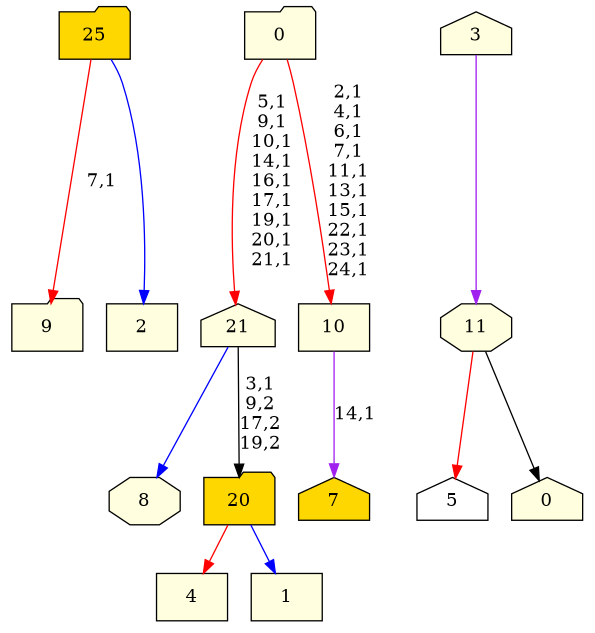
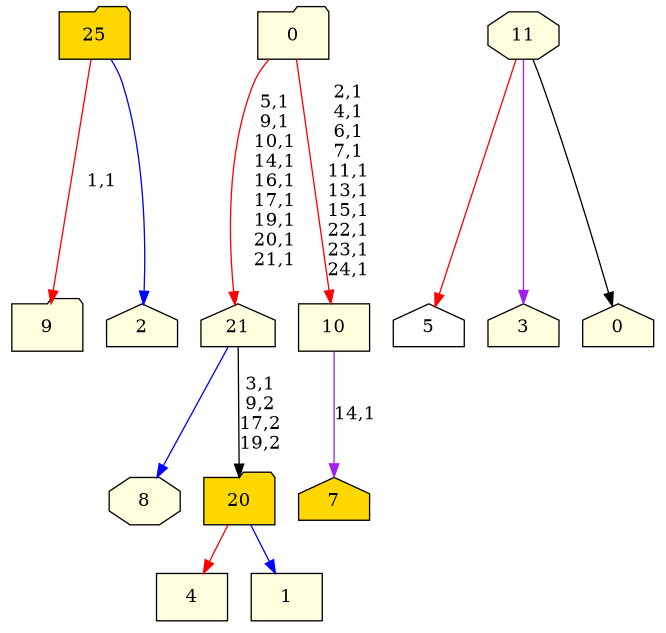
edge "3" -> "11": reversed
edge "25" -> "9": label "7,1" -> "1,1"
node "2": shape box -> house
